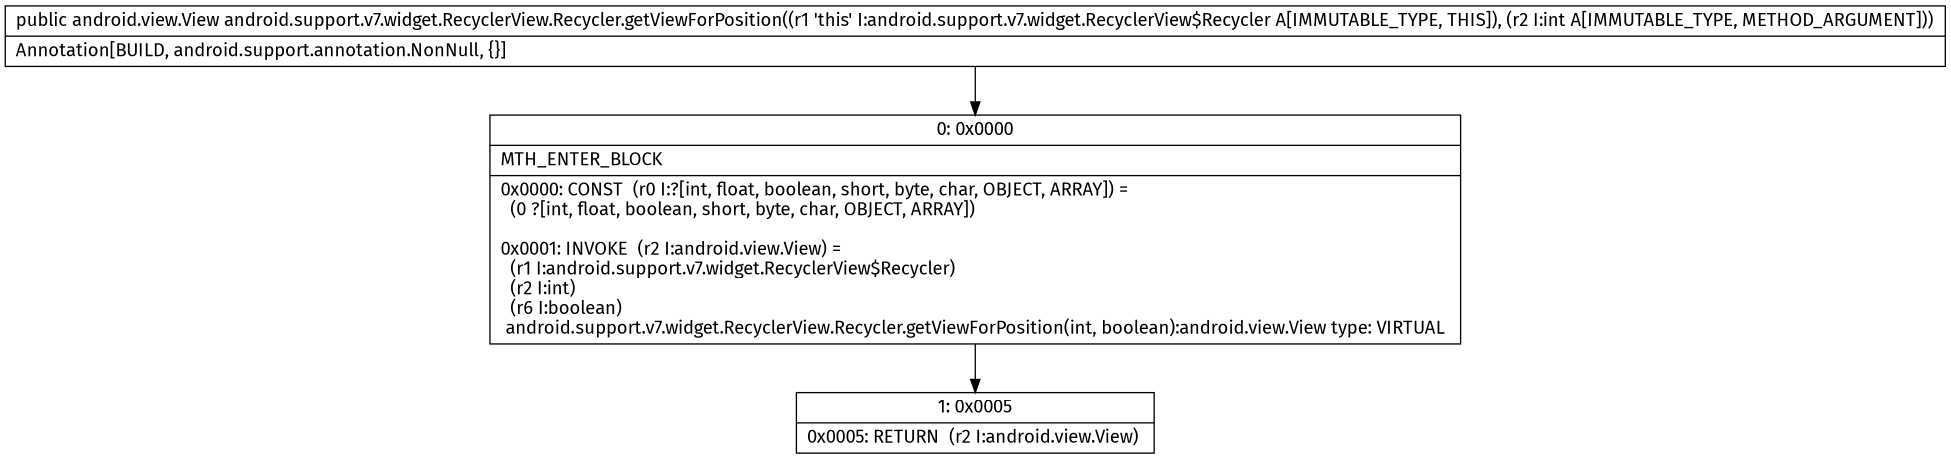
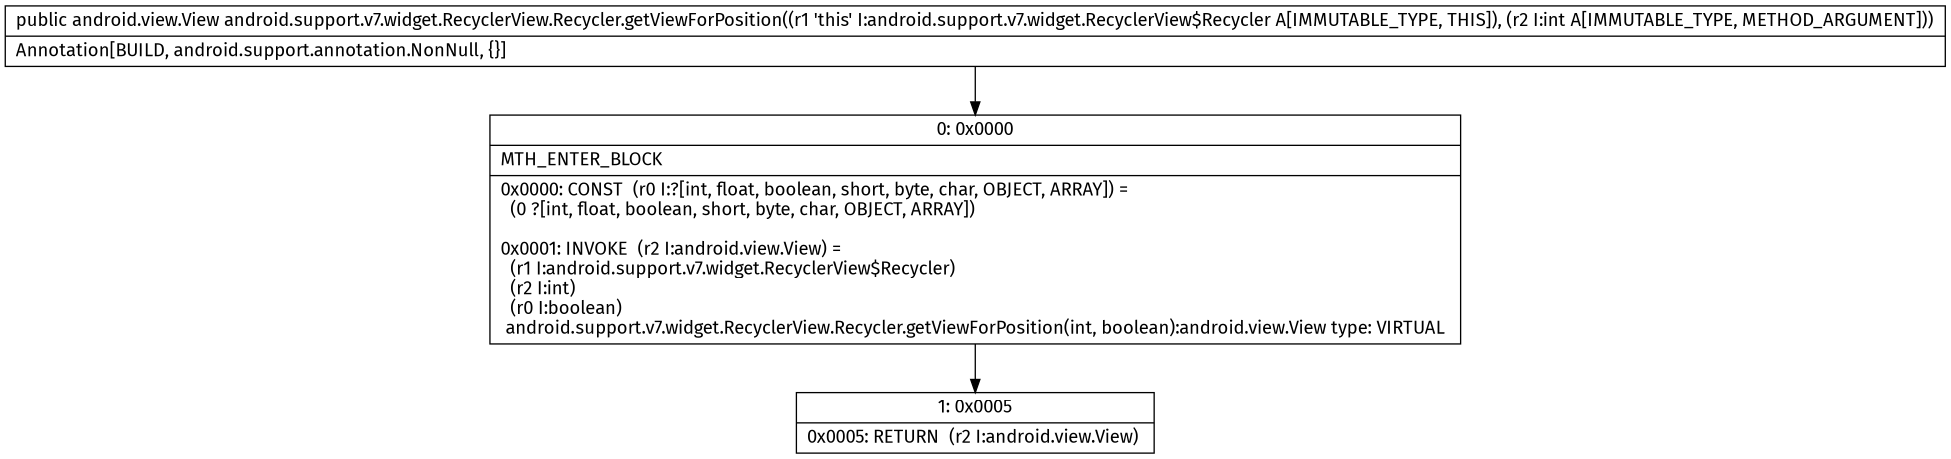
node "0: 0x0000": text "(r6 I:boolean)" -> "(r0 I:boolean)"
